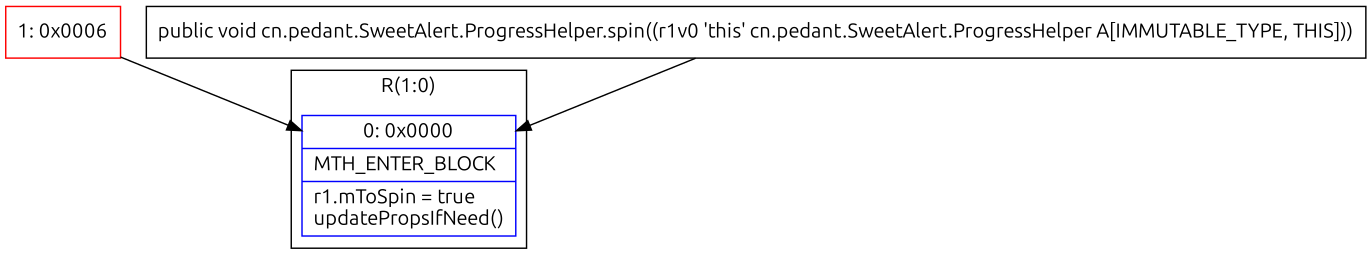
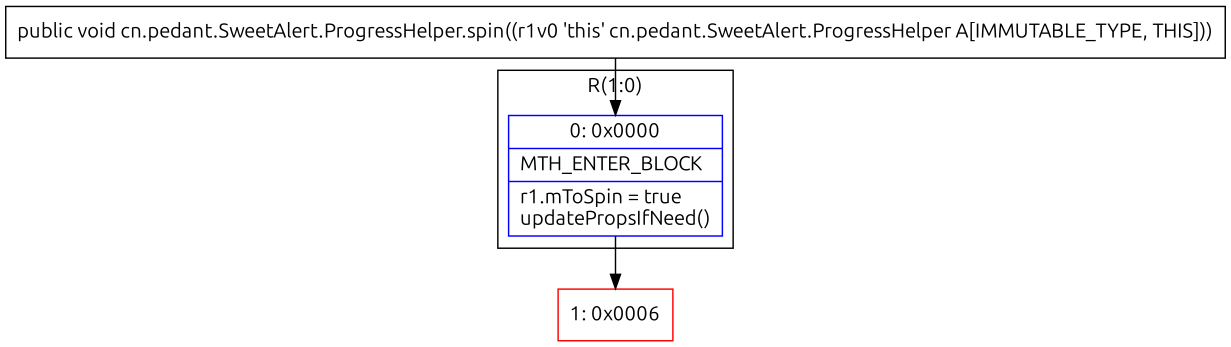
edge "1: 0x0006" -> "0: 0x0000": reversed
